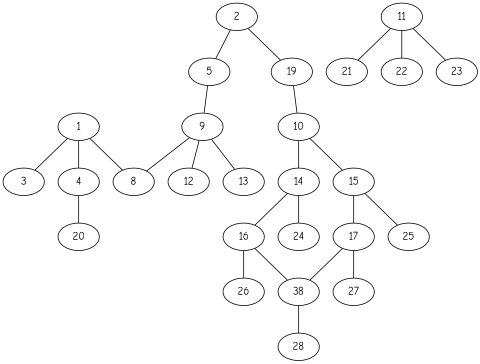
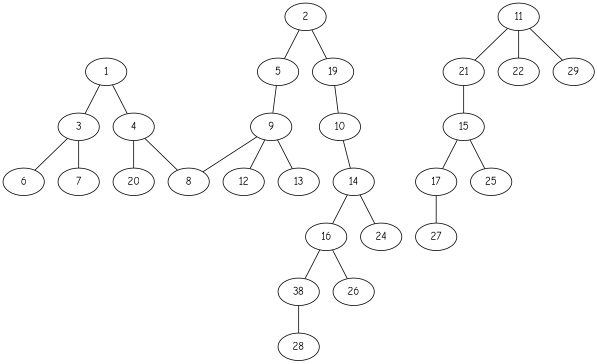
node "23": label "23" -> "29"
edge "1" -- "8": now "4" -- "8"
edge "10" -- "15": now "21" -- "15"
node "6": added
node "7": added
edge "17" -- "38": removed
